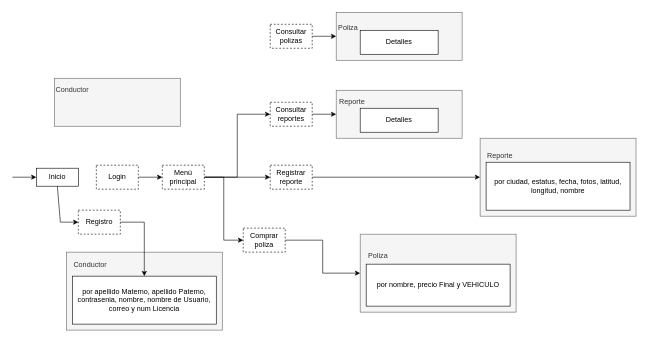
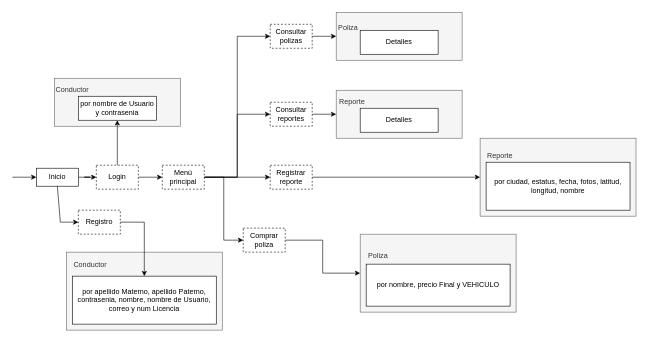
edge "Menú principal" -> "Consultar polizas": added
node "por nombre de Usuario y contrasenia": added
edge "Login" -> "por nombre de Usuario y contrasenia": added
edge "Inicio" -> "Login": added
